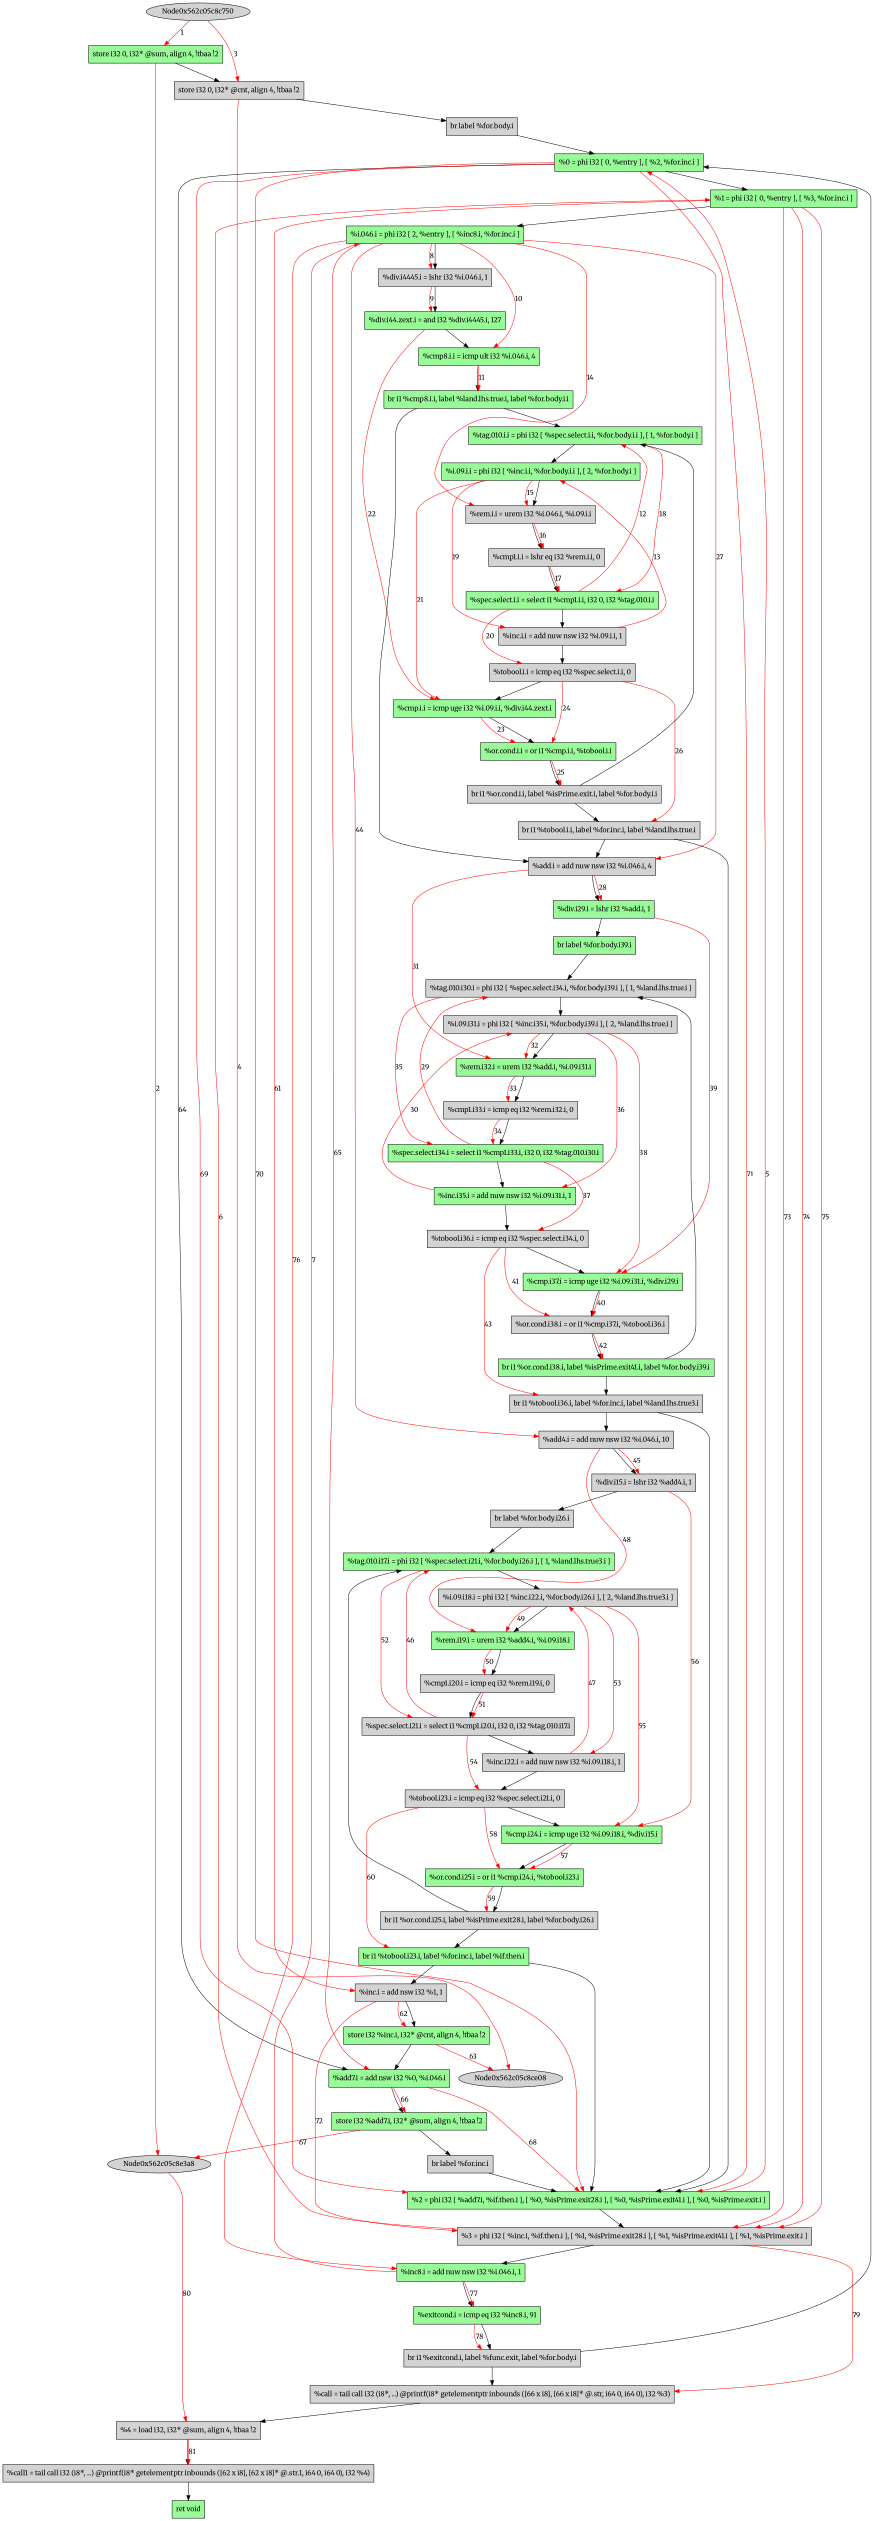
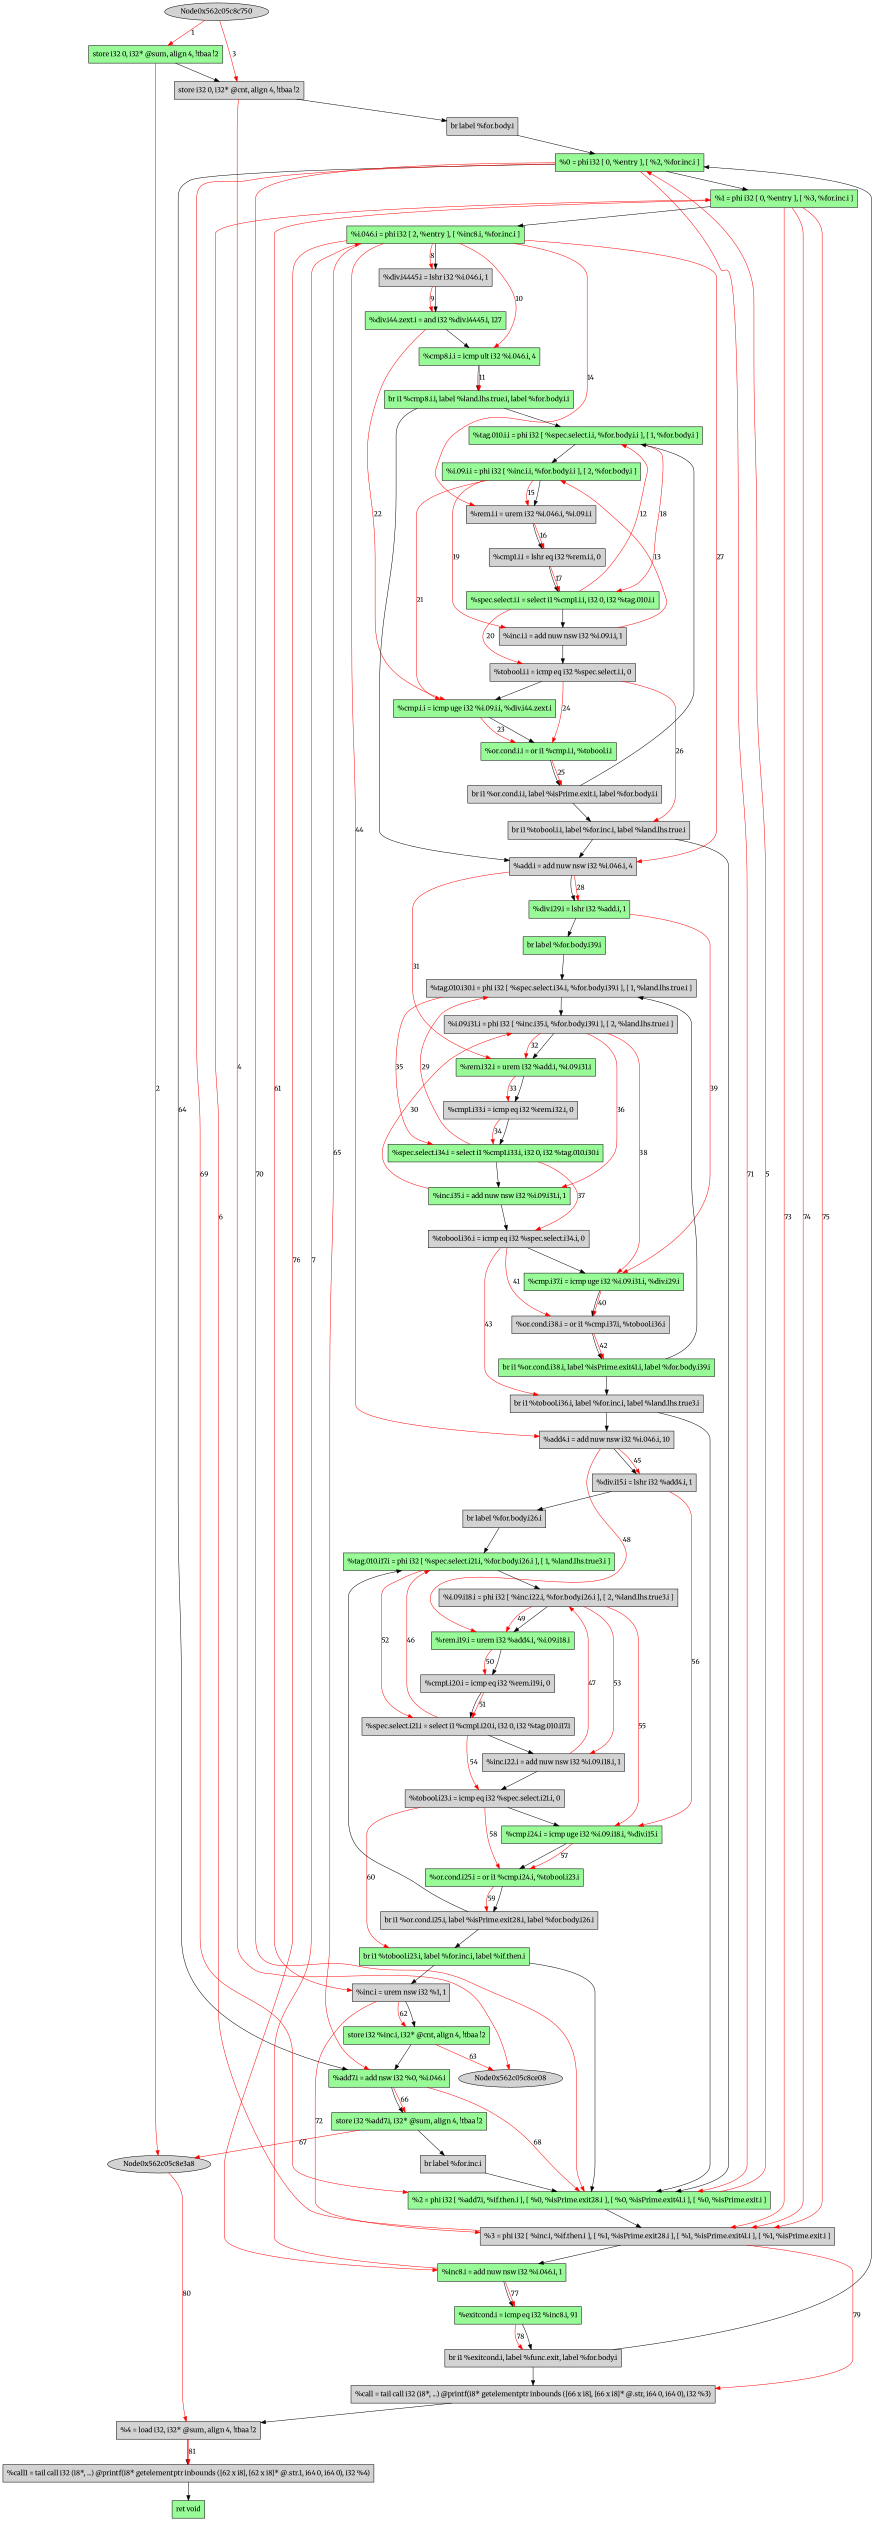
node "%inc.i = add nsw i32 %1, 1": label "%inc.i = add nsw i32 %1, 1" -> "%inc.i = urem nsw i32 %1, 1"
